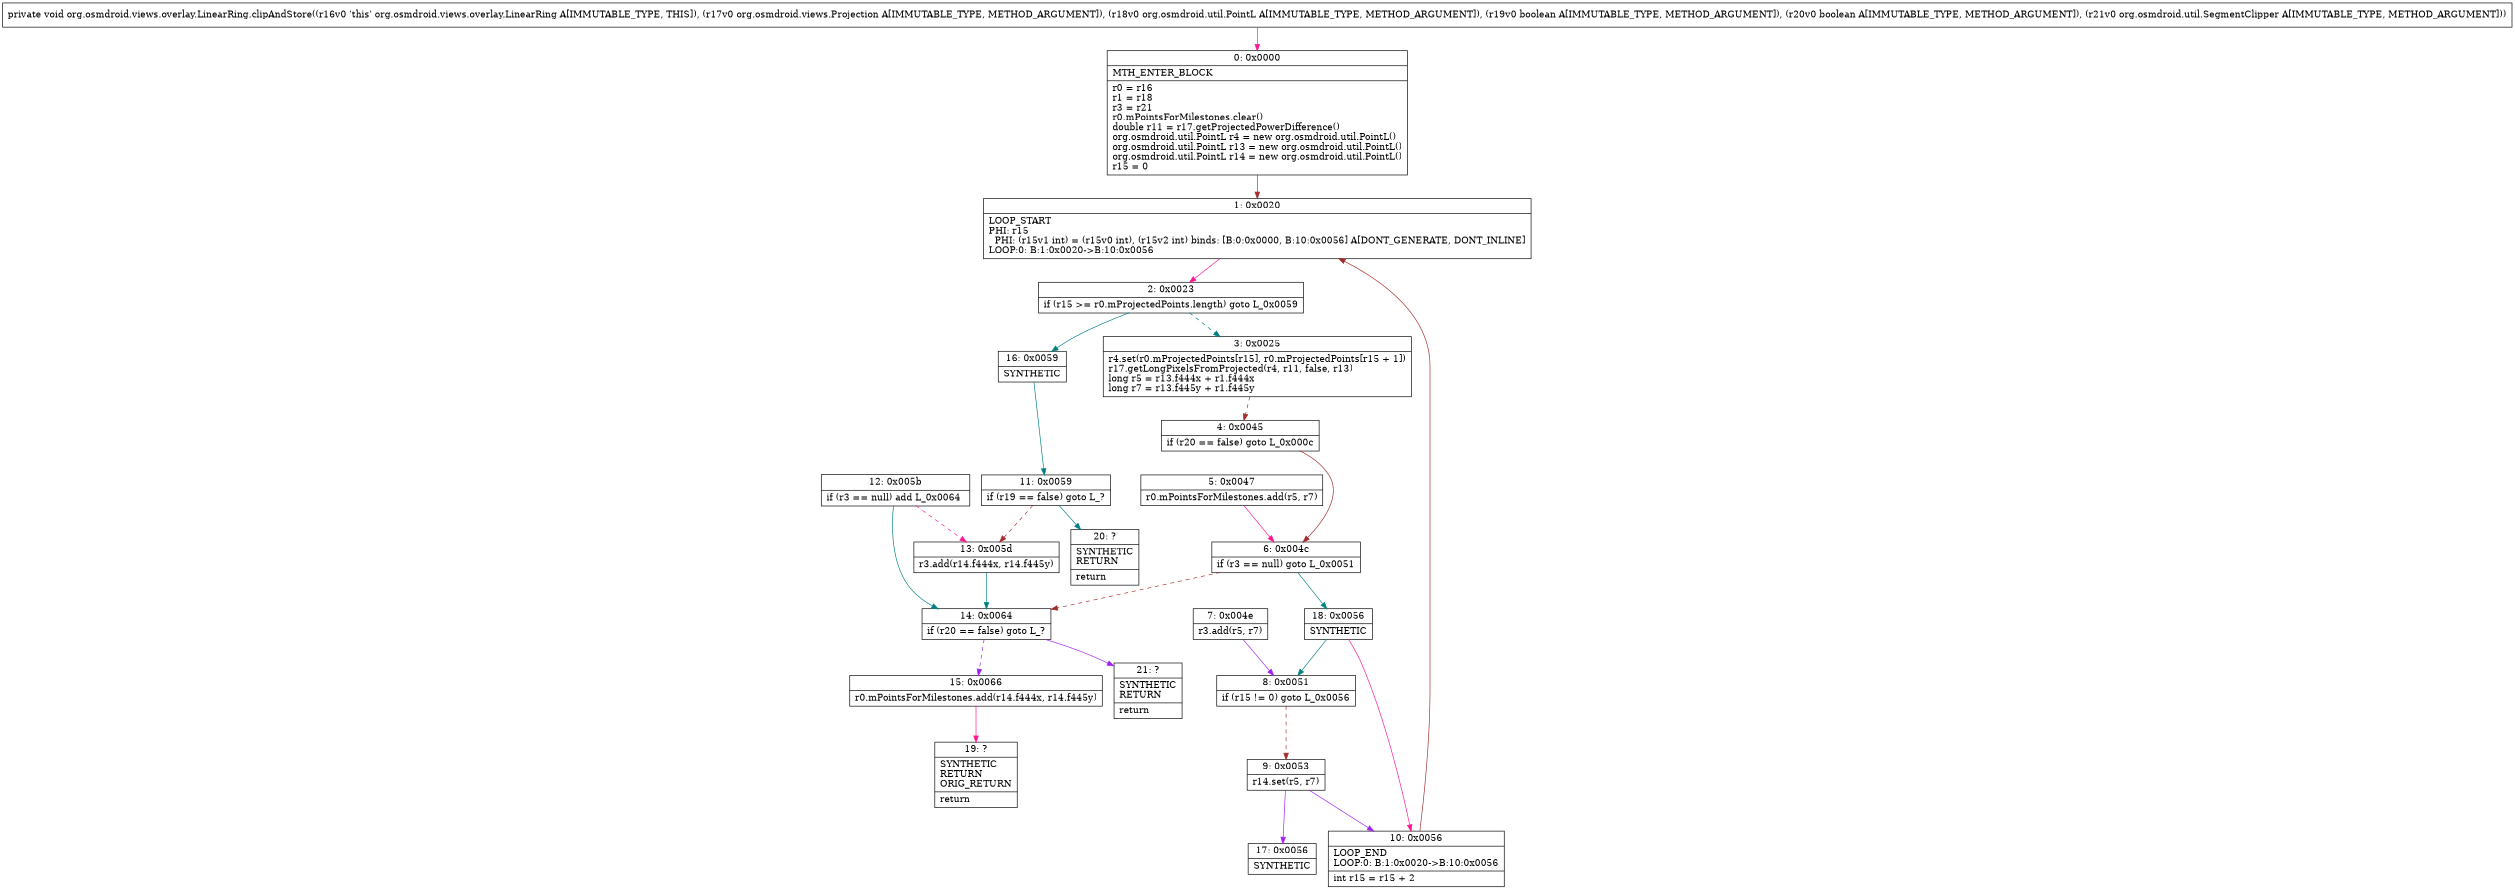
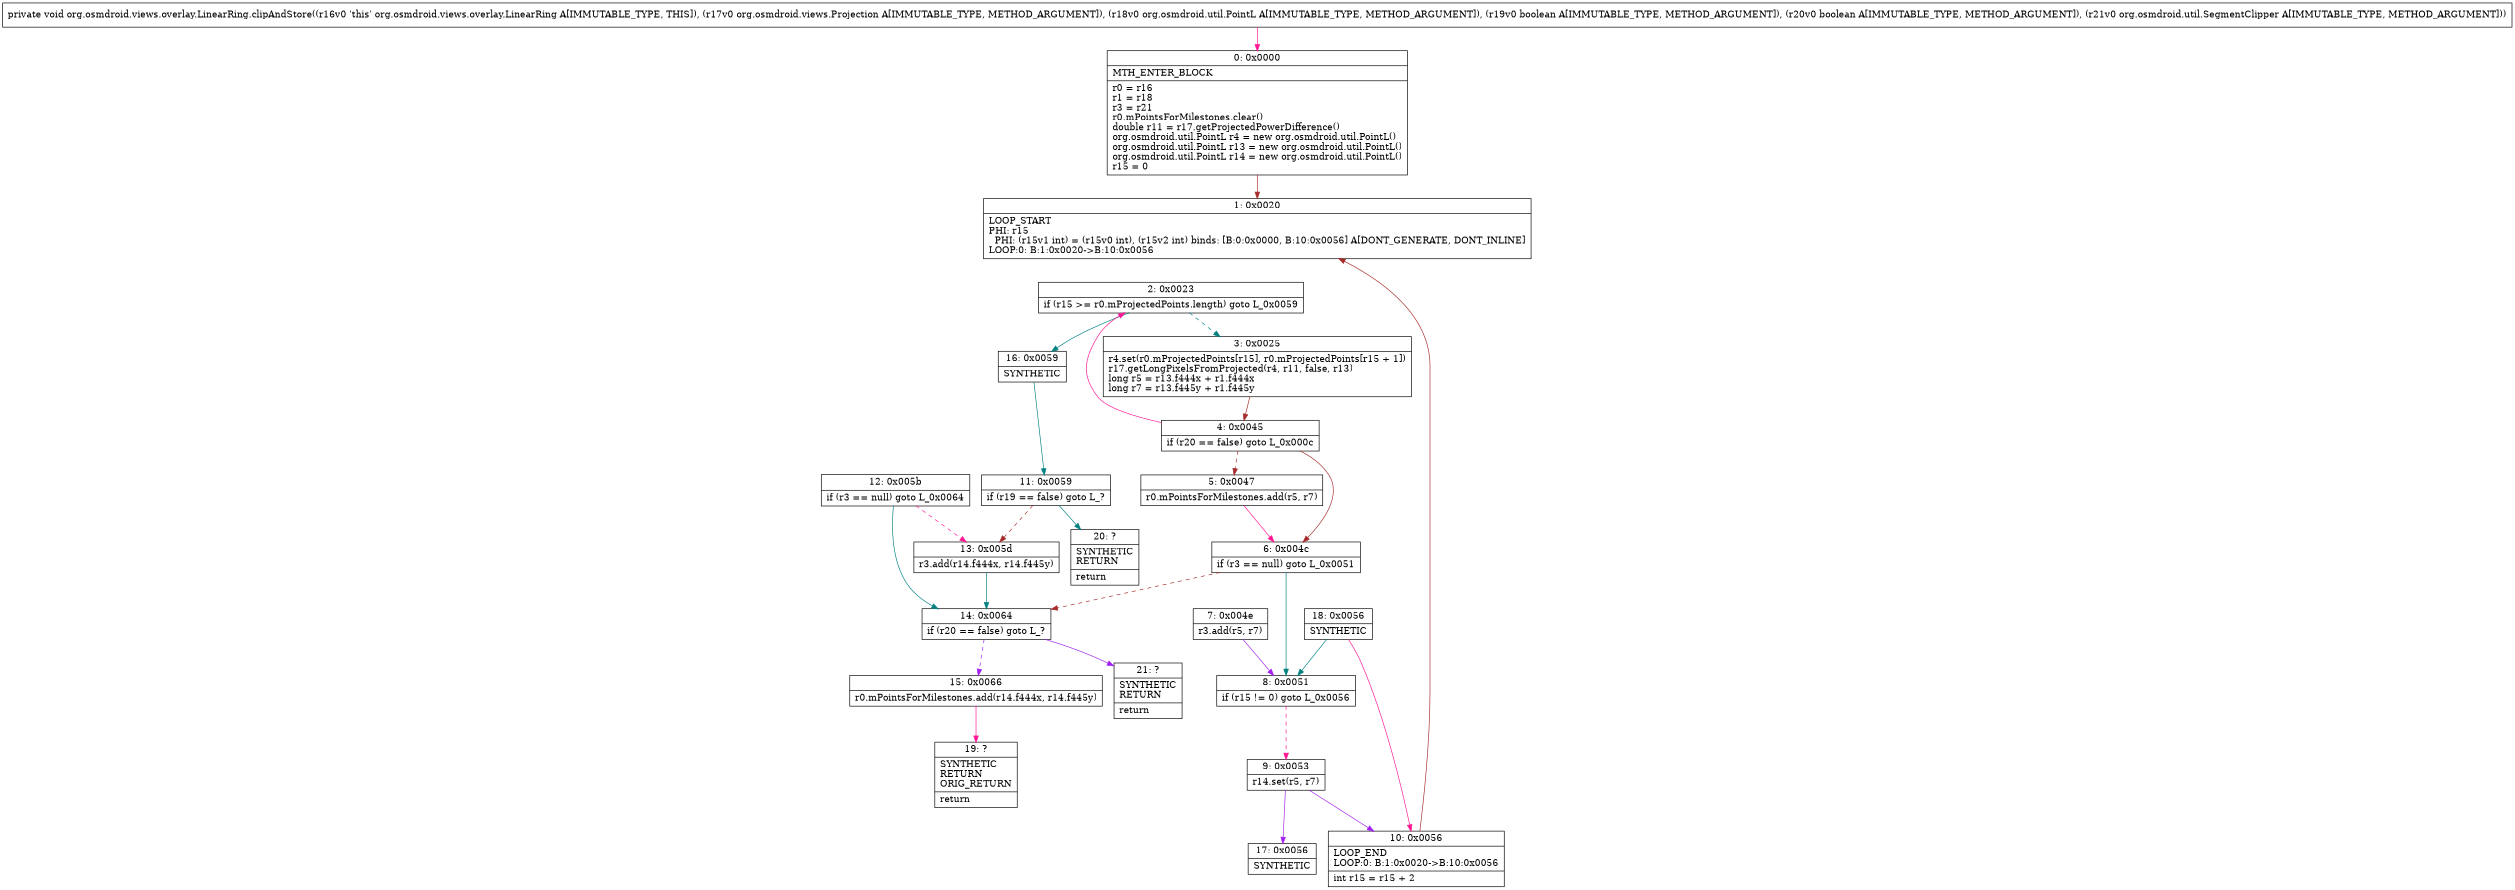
edge "1: 0x0020" -> "2: 0x0023": now "4: 0x0045" -> "2: 0x0023"
edge "3: 0x0025" -> "4: 0x0045": style dashed -> solid
edge "4: 0x0045" -> "5: 0x0047": added
node "12: 0x005b": text "if (r3 == null) add L_0x0064" -> "if (r3 == null) goto L_0x0064"
edge "6: 0x004c" -> "18: 0x0056": now "6: 0x004c" -> "8: 0x0051"
edge "8: 0x0051" -> "9: 0x0053": color brown -> deeppink
